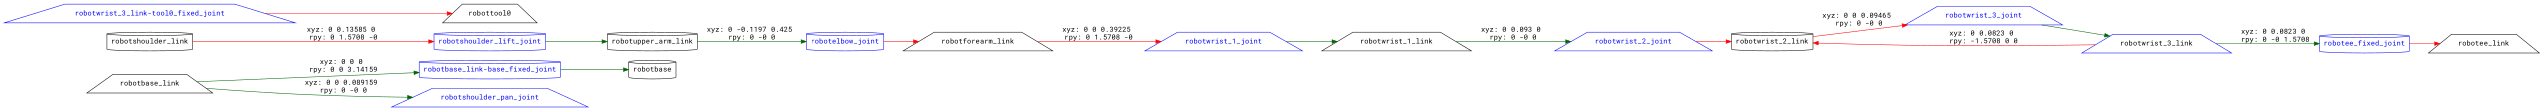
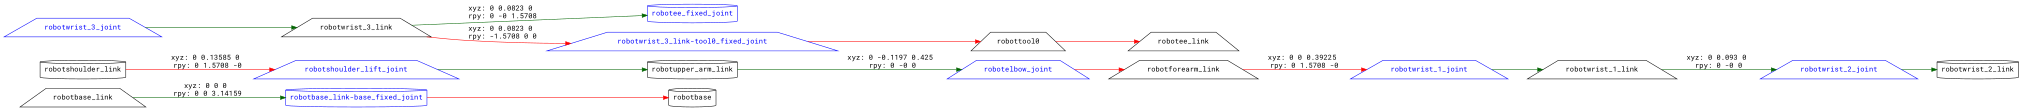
edge "robotwrist_2_link" -> "robotwrist_3_joint": removed, label "xyz: 0 0 0.09465 rpy: 0 -0 0"
node "robotshoulder_lift_joint": shape cylinder -> trapezium
node "robotelbow_joint": shape cylinder -> trapezium
edge "robotwrist_2_joint" -> "robotwrist_2_link": color red -> darkgreen
node "robotwrist_3_link": color blue -> black
edge "robotee_fixed_joint" -> "robotee_link": now "robottool0" -> "robotee_link"
edge "robotwrist_3_link" -> "robotwrist_2_link": now "robotwrist_3_link" -> "robotwrist_3_link-tool0_fixed_joint"
edge "robotbase_link-base_fixed_joint" -> "robotbase": color darkgreen -> red
node "robotshoulder_pan_joint": removed
